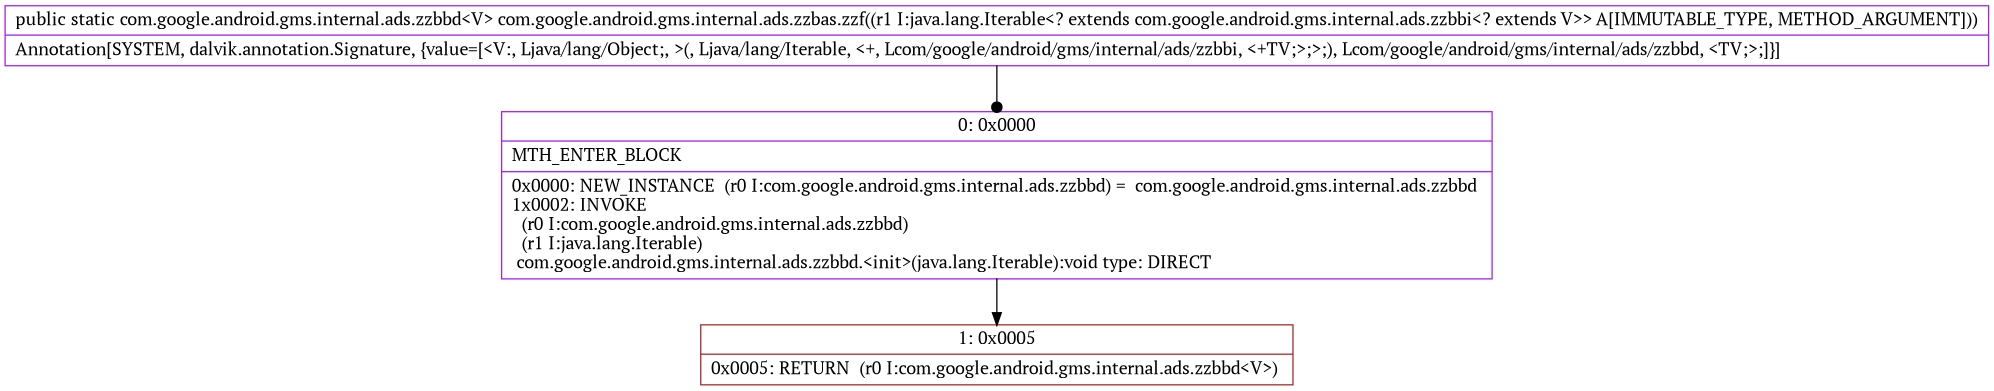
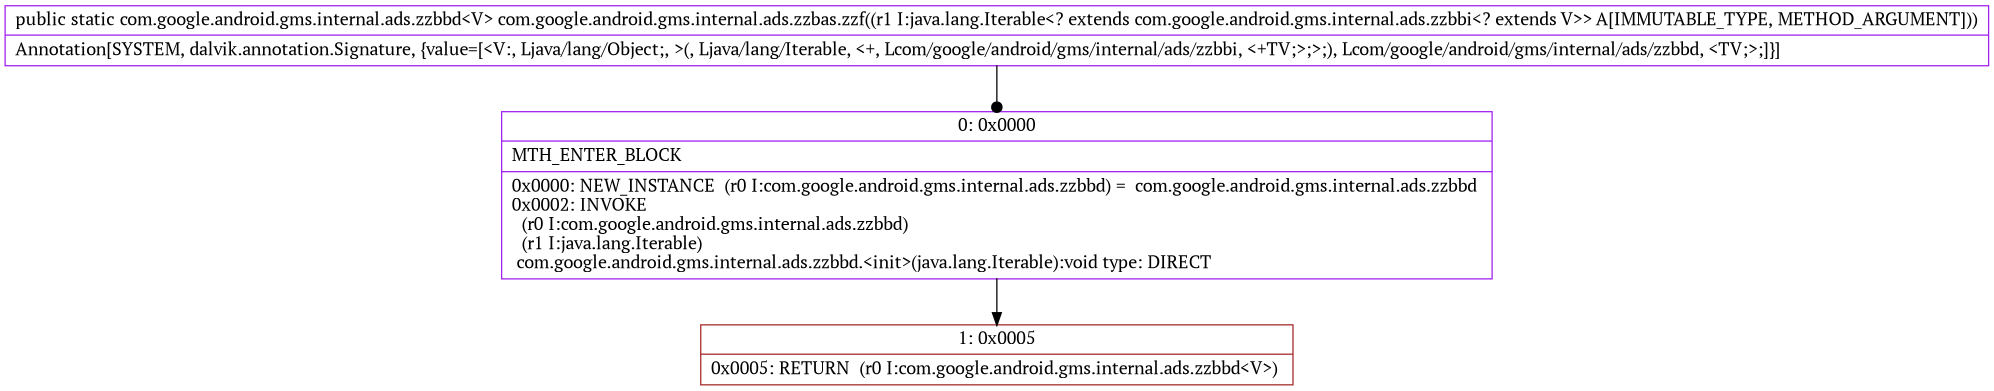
node "0: 0x0000": text "1x0002: INVOKE" -> "0x0002: INVOKE"
